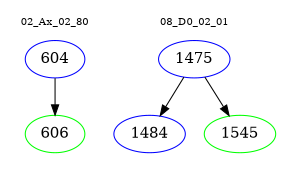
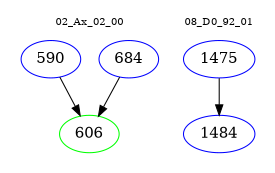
cluster "02_Ax_02_80": label "02_Ax_02_80" -> "02_Ax_02_00"
cluster "08_D0_02_01": label "08_D0_02_01" -> "08_D0_92_01"
node "590": added
node "604": label "604" -> "684"
node "1545": removed
